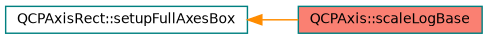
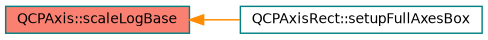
edge "QCPAxis::scaleLogBase" -> "QCPAxisRect::setupFullAxesBox": reversed
